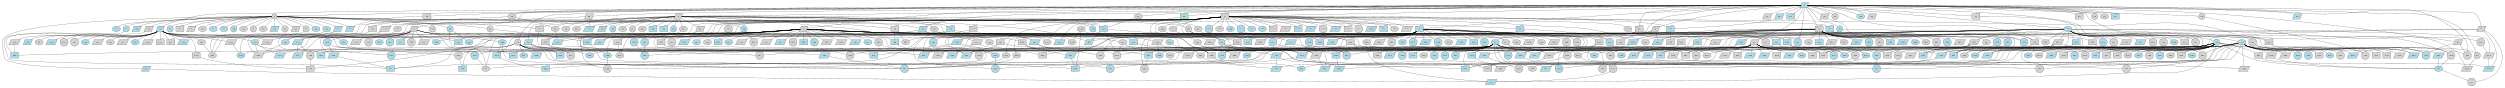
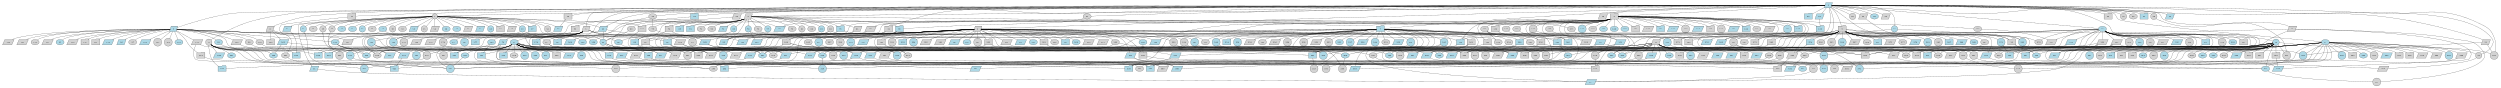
edge "9" -- "273": added
node "386": removed
node "262": shape parallelogram -> ellipse
